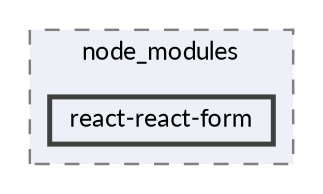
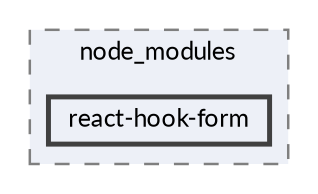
node "react-react-form": label "react-react-form" -> "react-hook-form"
